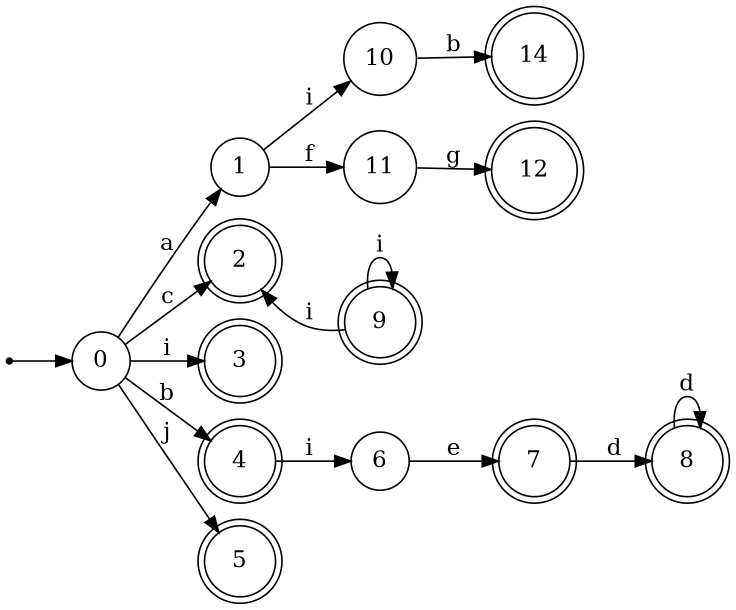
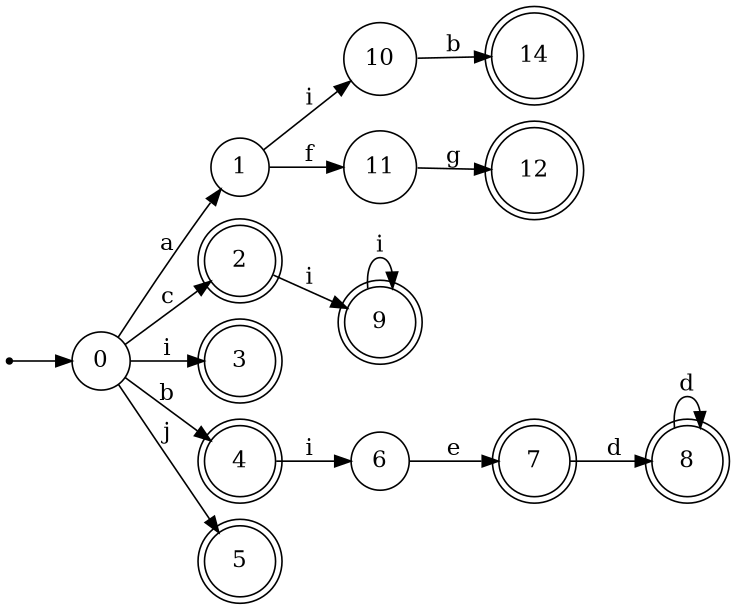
edge "9" -> "2": reversed
